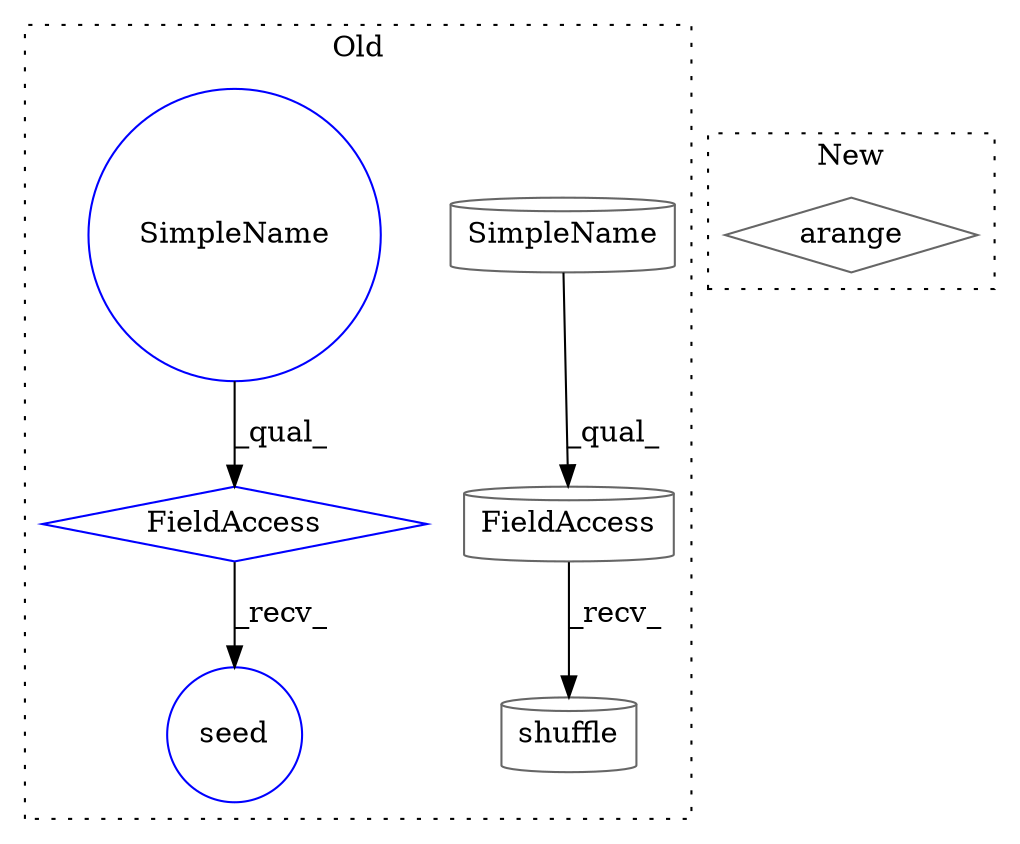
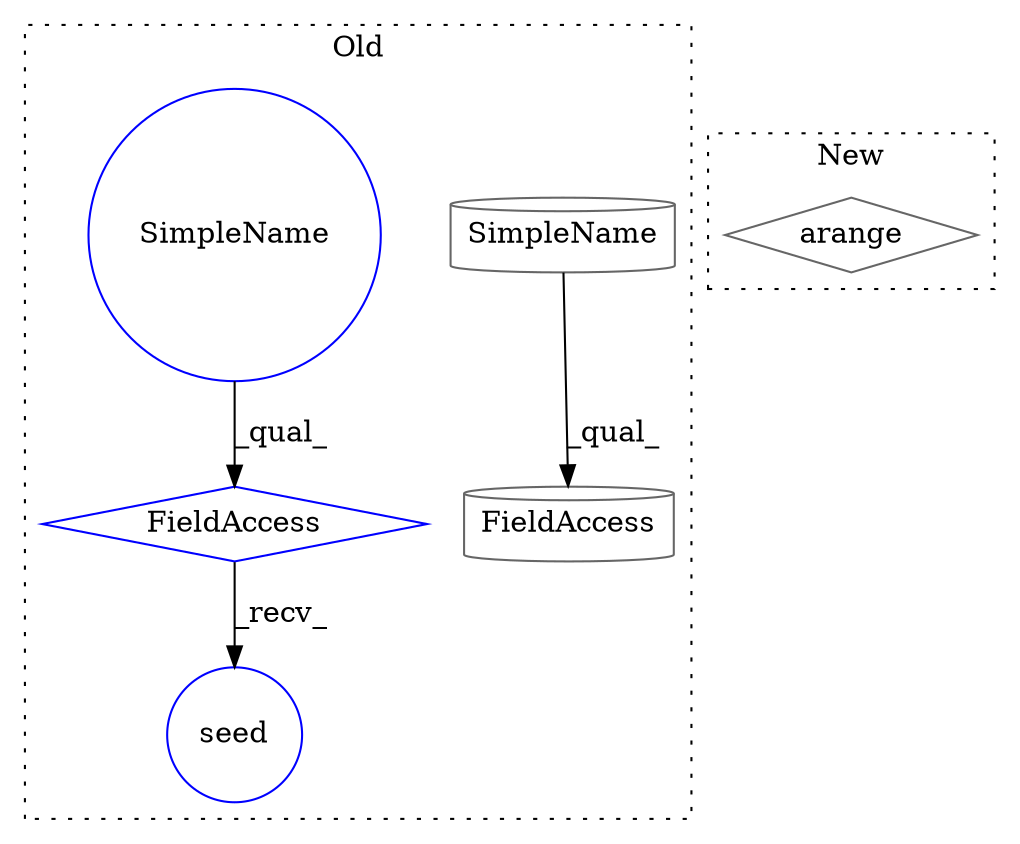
node "shuffle": removed
